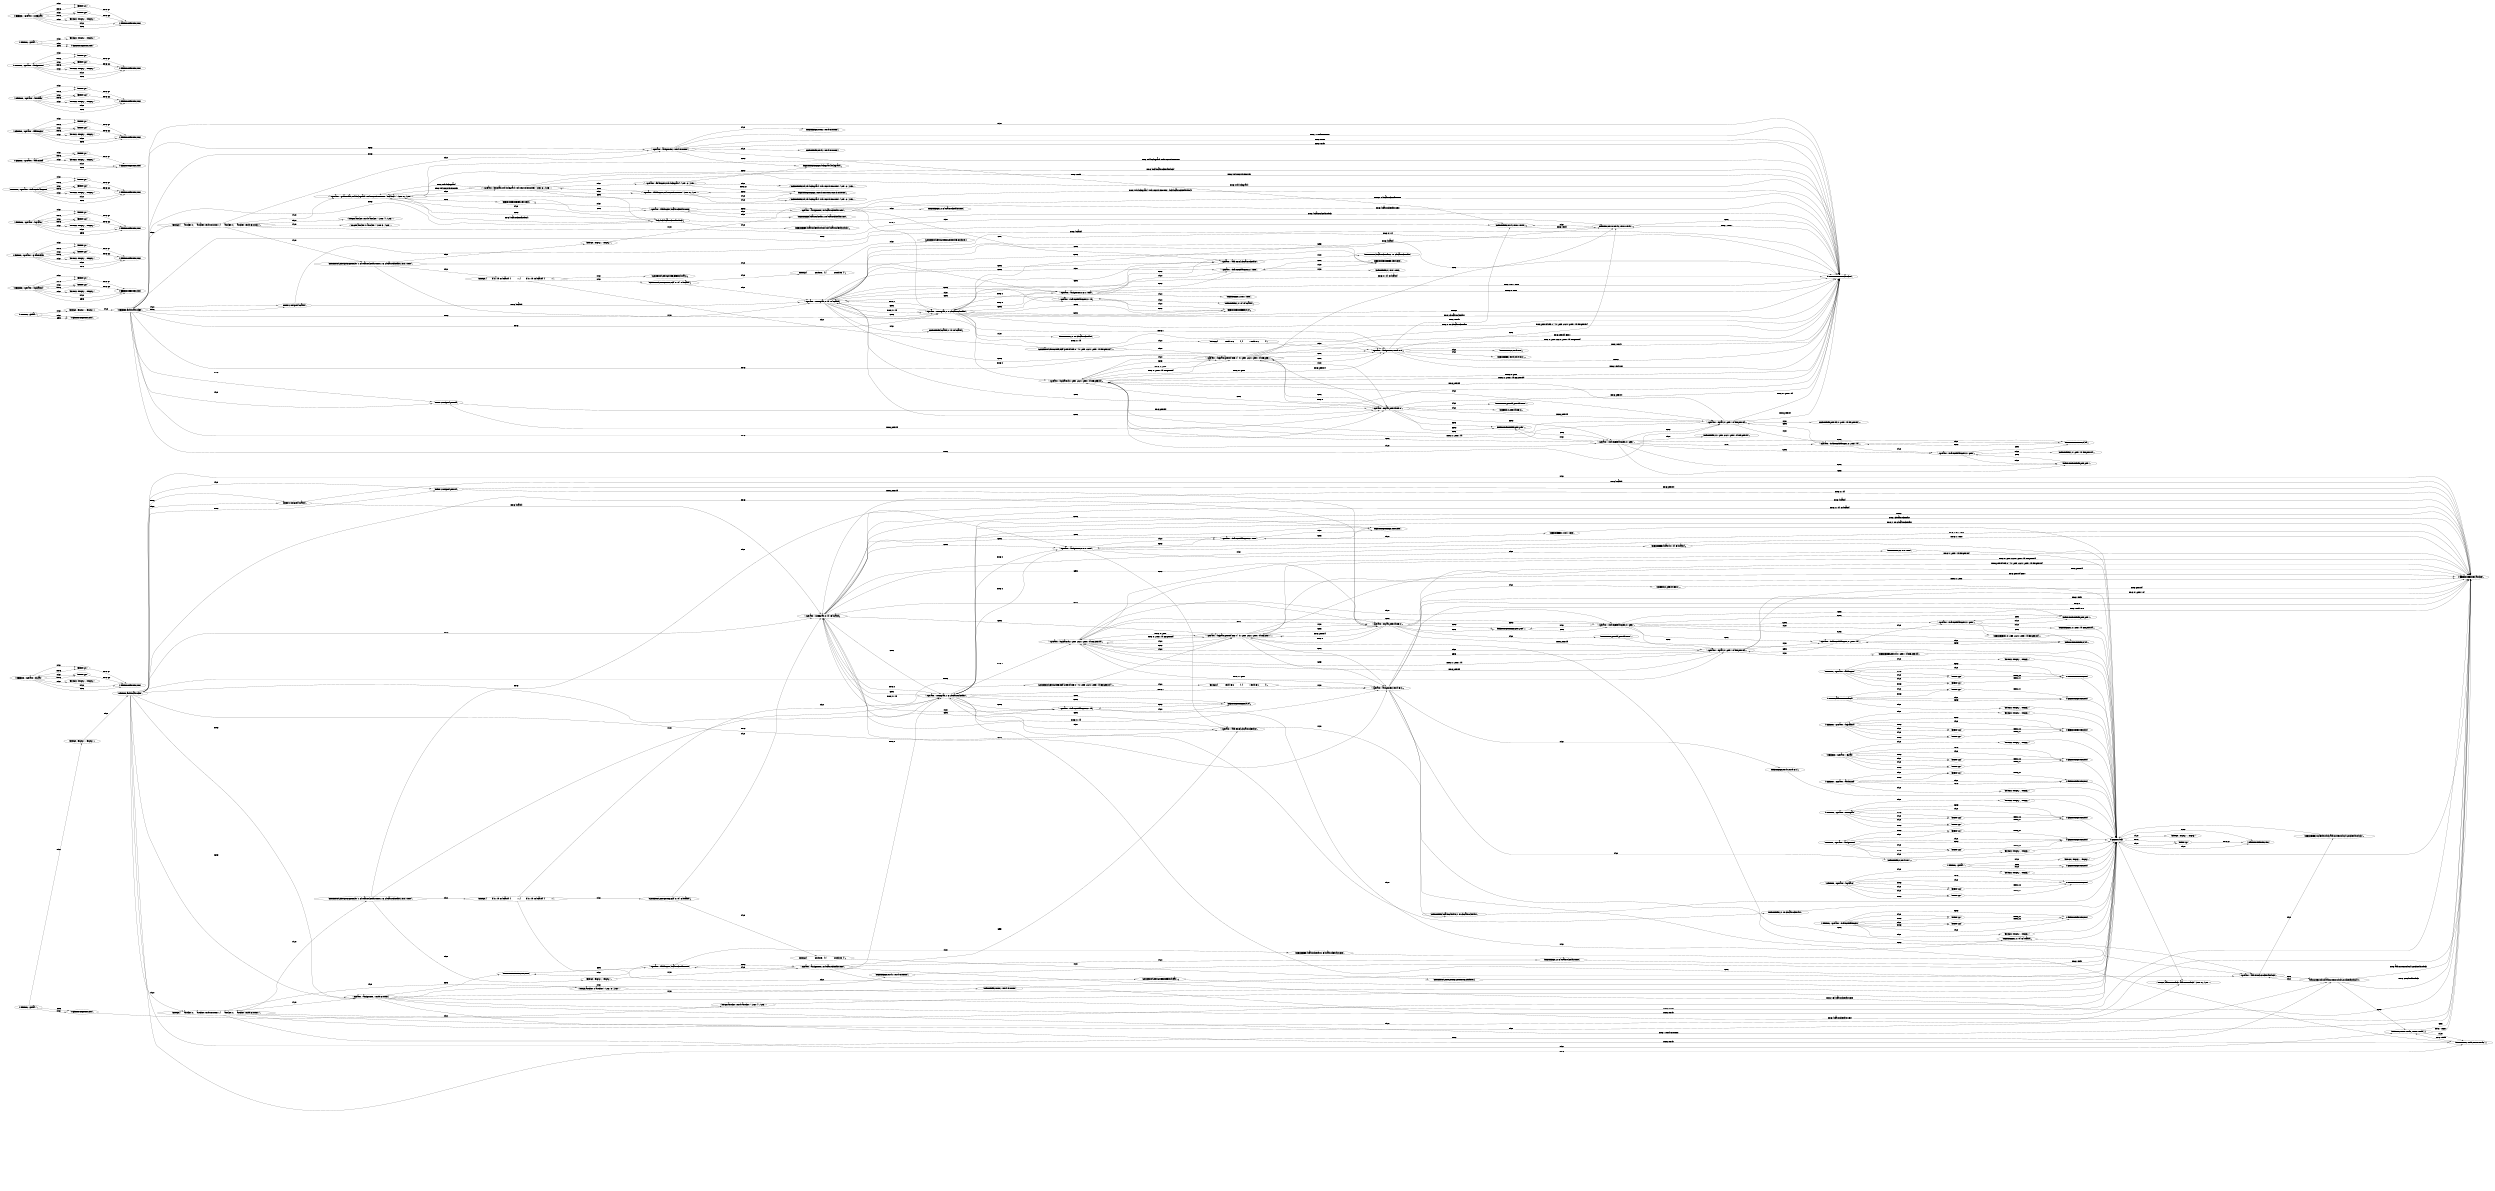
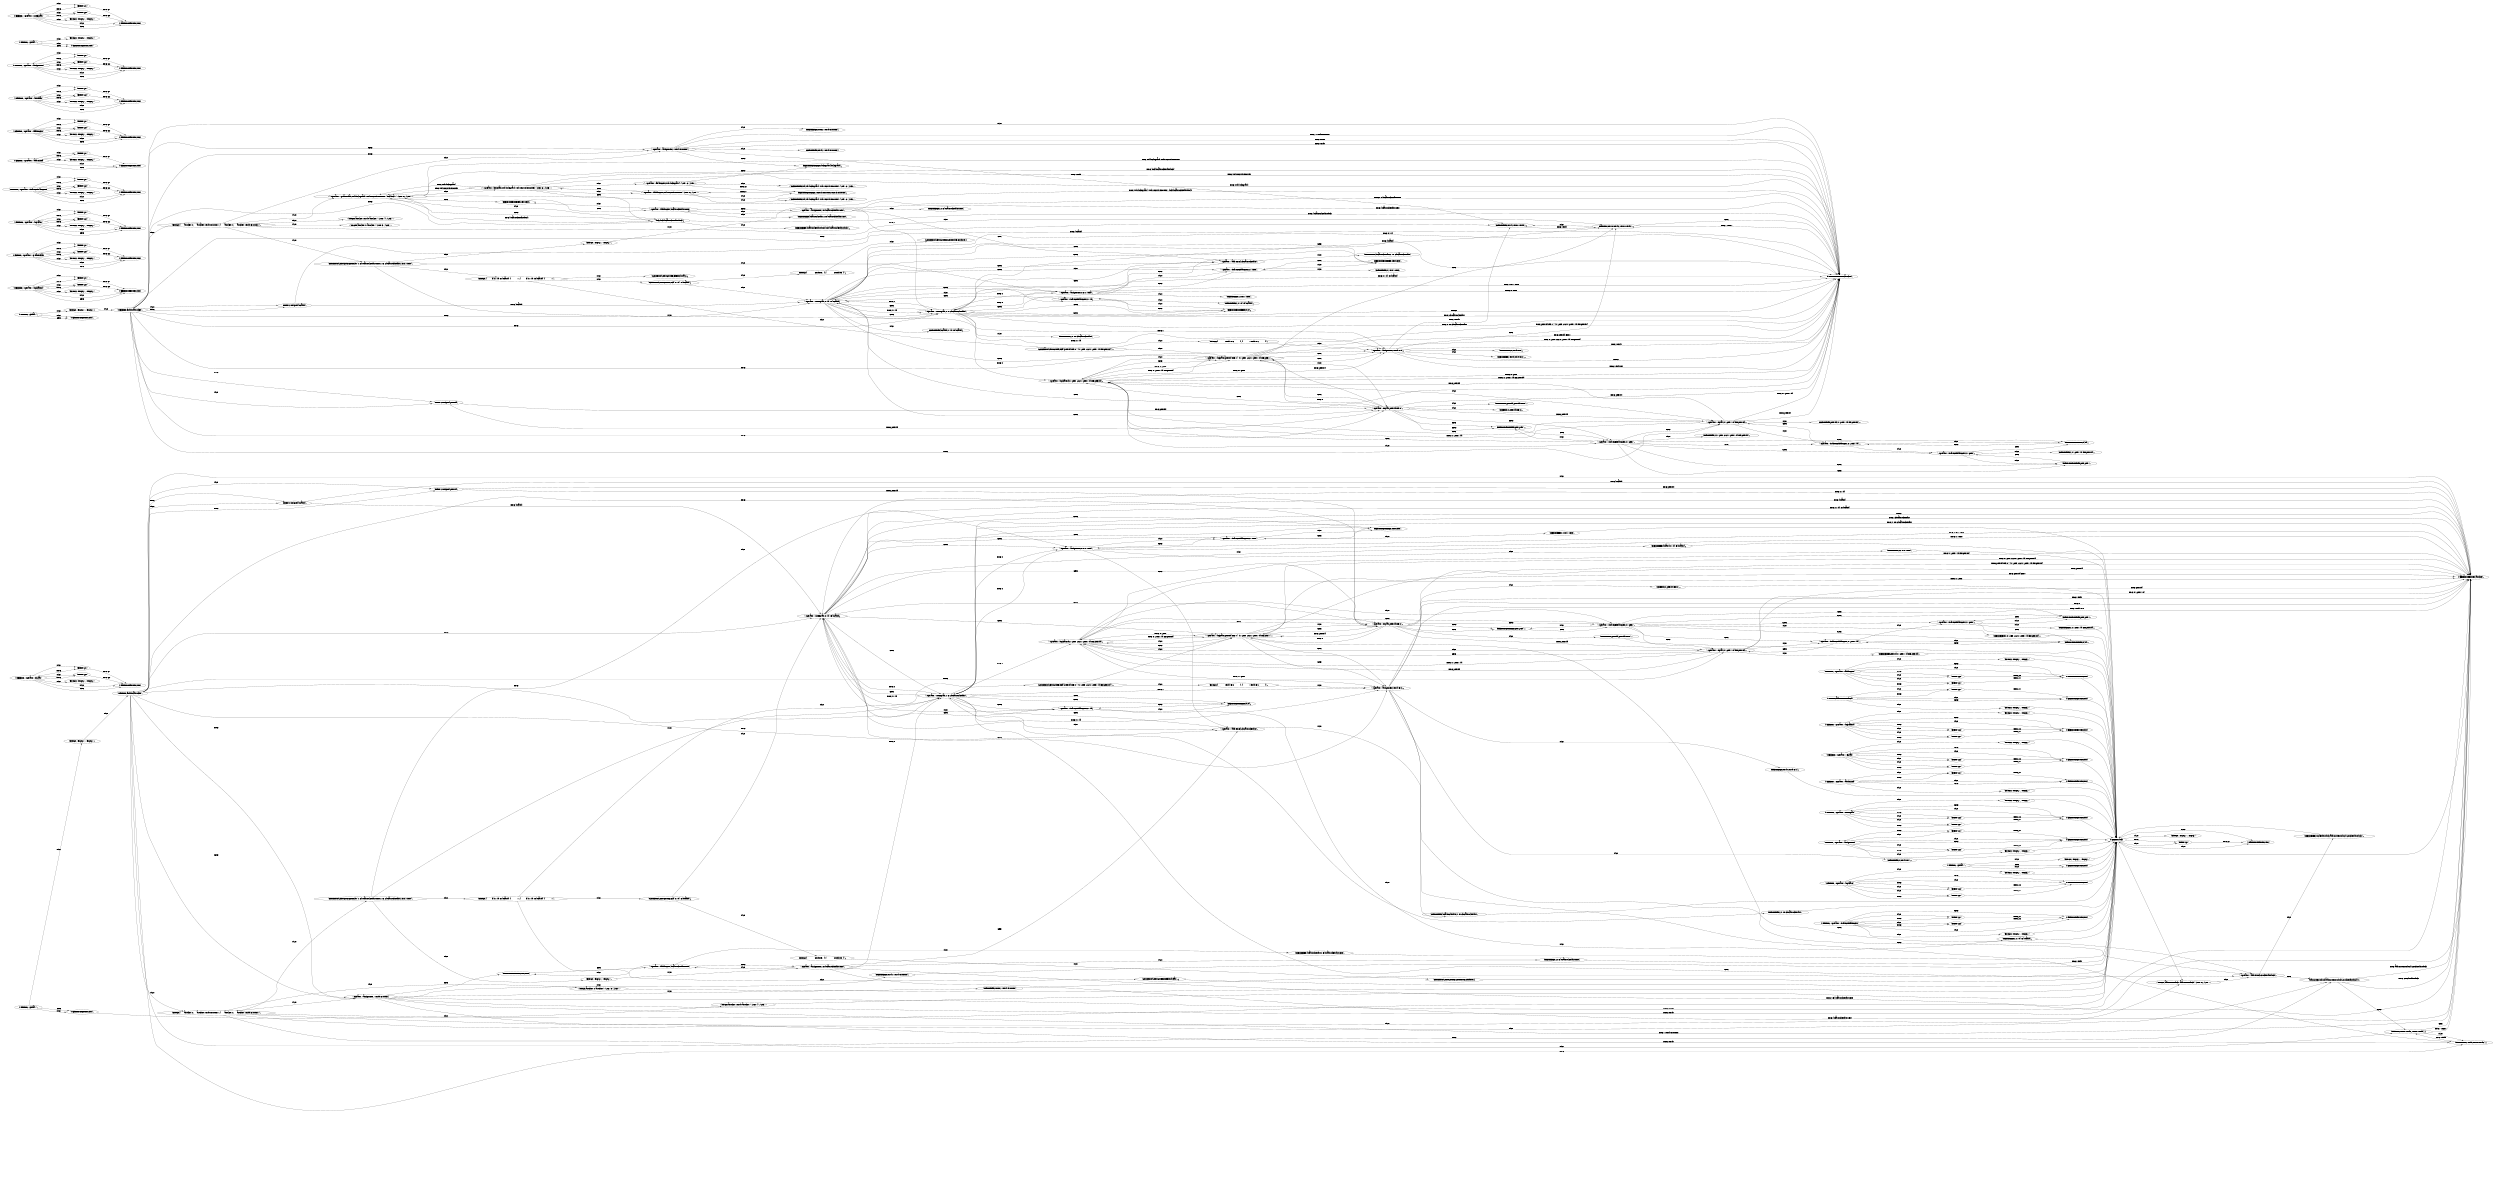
edge "(FIELD_IDENTIFIER,recursive_mutex,recursive_mutex)" -> "<(<operator>.fieldAccess,std::recursive_mutex)<SUB>6</SUB>>": label "CFG: " -> "DDG: 0"
edge "(adb_mutex_unlock,adb_mutex_unlock(&socket_list_lock))" -> "(<operator>.addressOf,&socket_list_lock)": now "<(LOCAL,adb_mutex_lock : adb_mutex_lock)<SUB>6</SUB>>" -> "(<operator>.addressOf,&socket_list_lock)"
